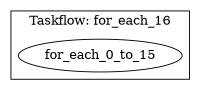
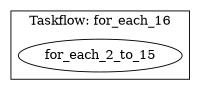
node "for_each_0_to_15": label "for_each_0_to_15" -> "for_each_2_to_15"
